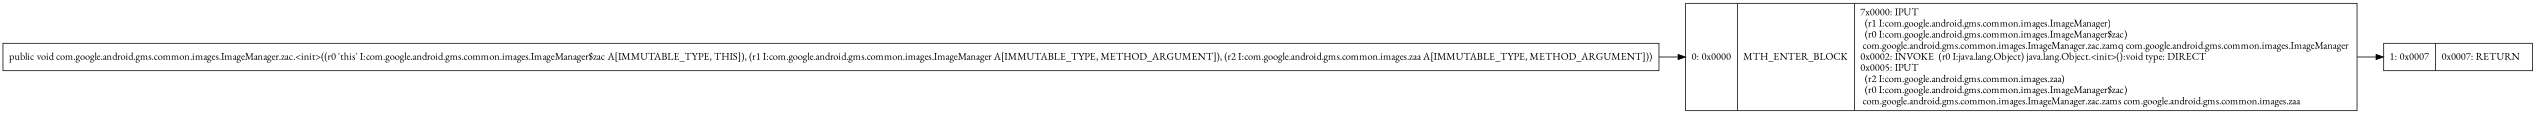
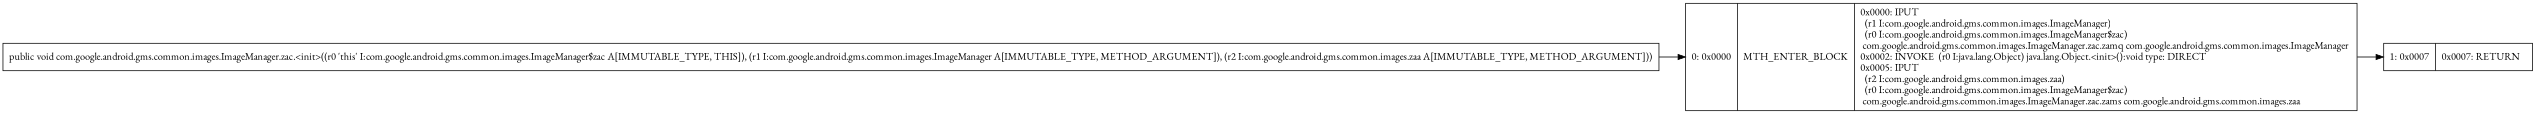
node "0: 0x0000": text "7x0000: IPUT" -> "0x0000: IPUT"
